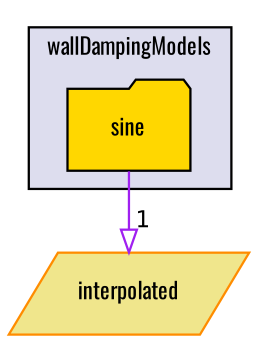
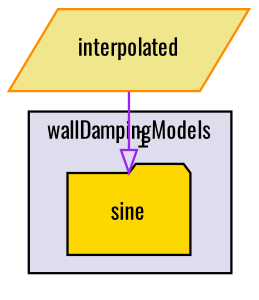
edge "sine" -> "interpolated": reversed
